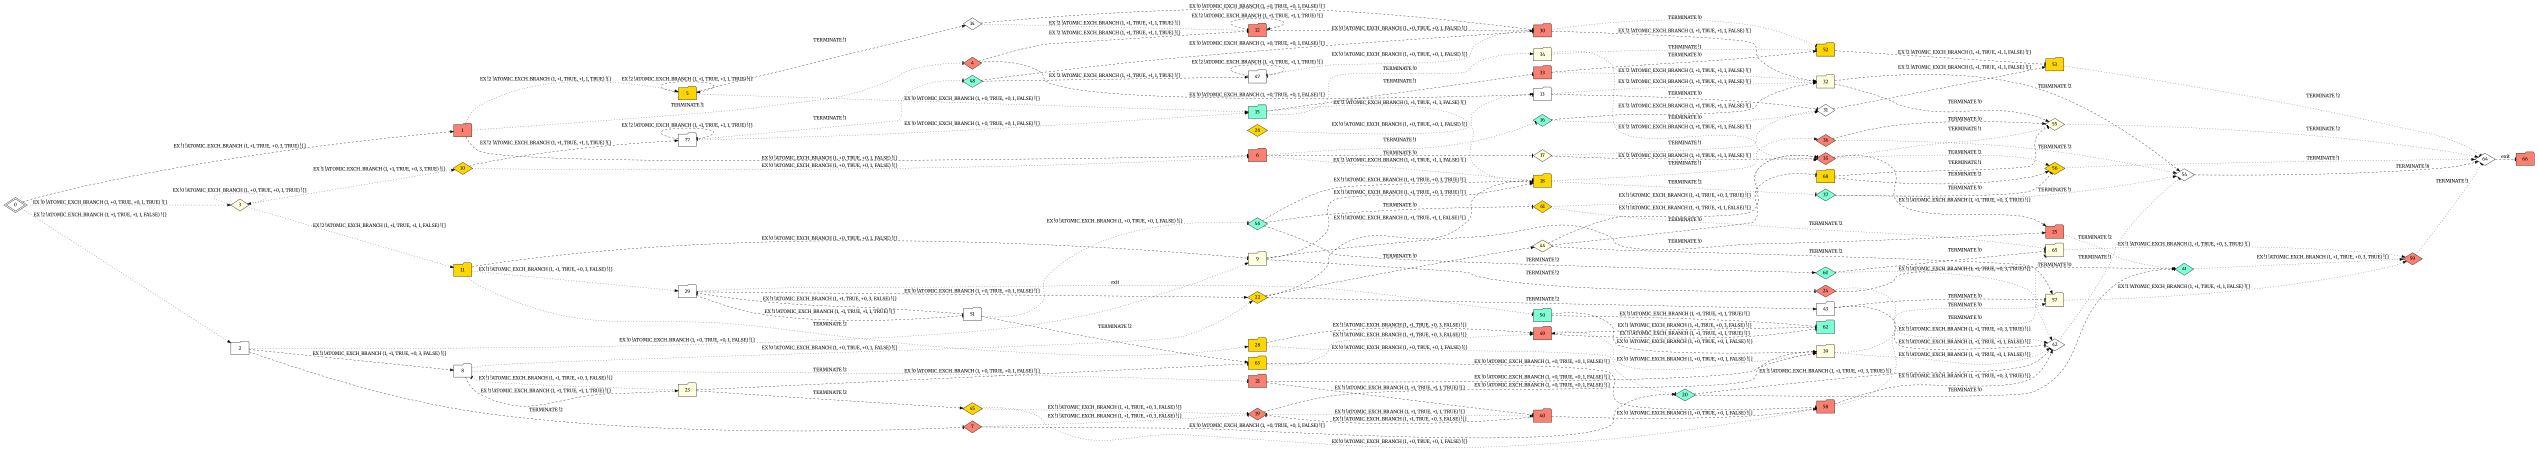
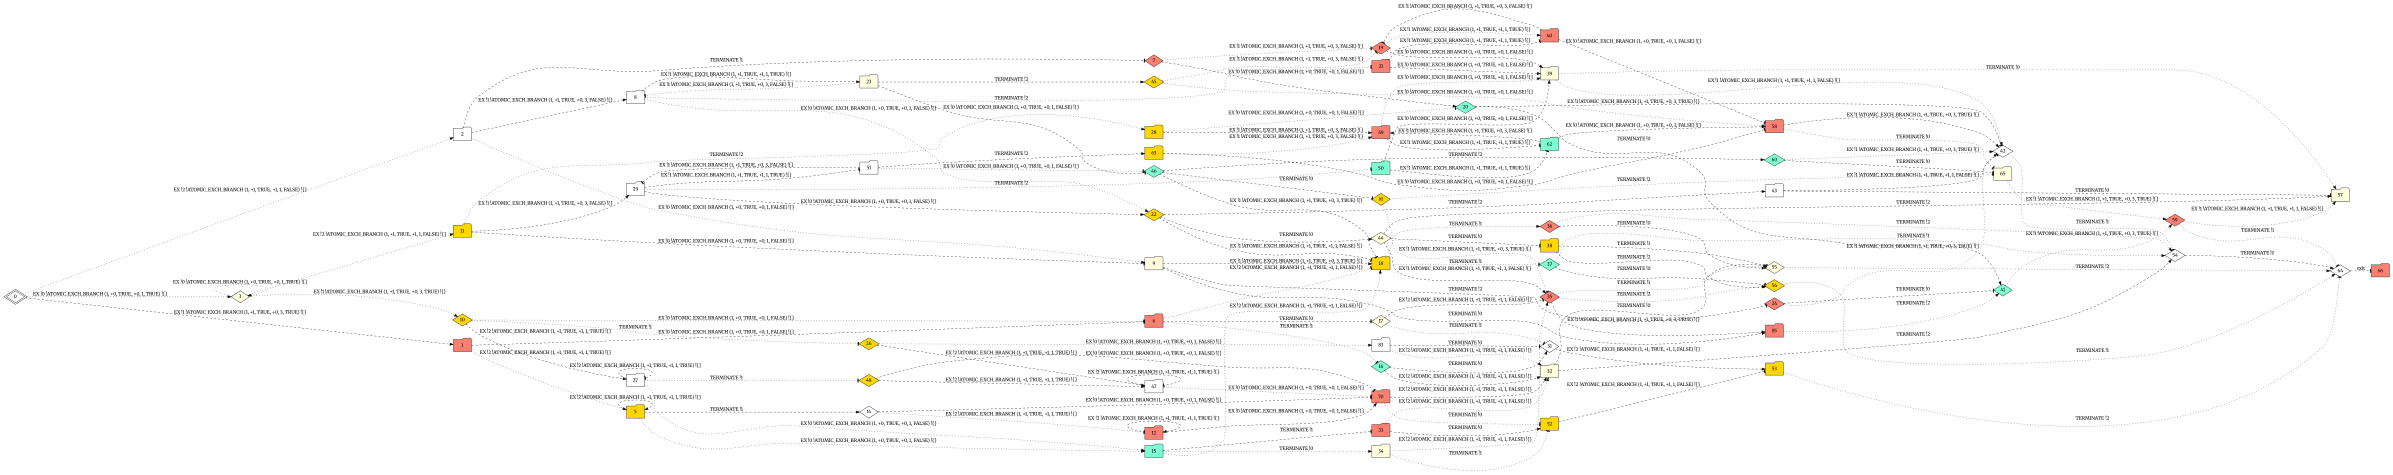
node "30": label "30" -> "70"
node "4": removed
node "48": fillcolor aquamarine -> gold
node "13": label "13" -> "83"
edge "16" -> "31": style dotted -> dashed
edge "62" -> "58": added, label "EX !0 !ATOMIC_EXCH_BRANCH (1, +0, TRUE, +0, 1, FALSE) !{}"
edge "54" -> "64": label "TERMINATE !8" -> "TERMINATE !0"
node "68": label "68" -> "38"
edge "18" -> "37": label "TERMINATE !2" -> "TERMINATE !1"
node "25": label "25" -> "85"
edge "11" -> "29": style dotted -> dashed
edge "29" -> "50": label "exit" -> "TERMINATE !2"
edge "57" -> "59": reversed
edge "10" -> "26": added, label "TERMINATE !1"
edge "26" -> "47": added, label "EX !2 !ATOMIC_EXCH_BRANCH (1, +1, TRUE, +1, 1, TRUE) !{}"
edge "23" -> "63": now "23" -> "46"
edge "2" -> "7": label "TERMINATE !2" -> "TERMINATE !1"
